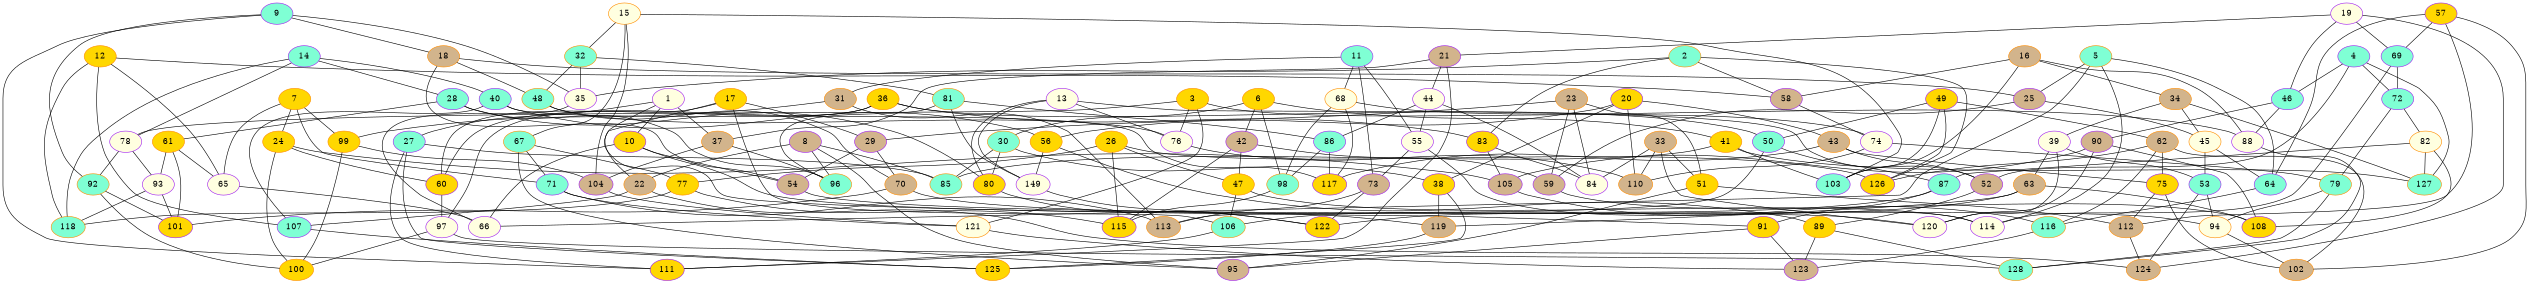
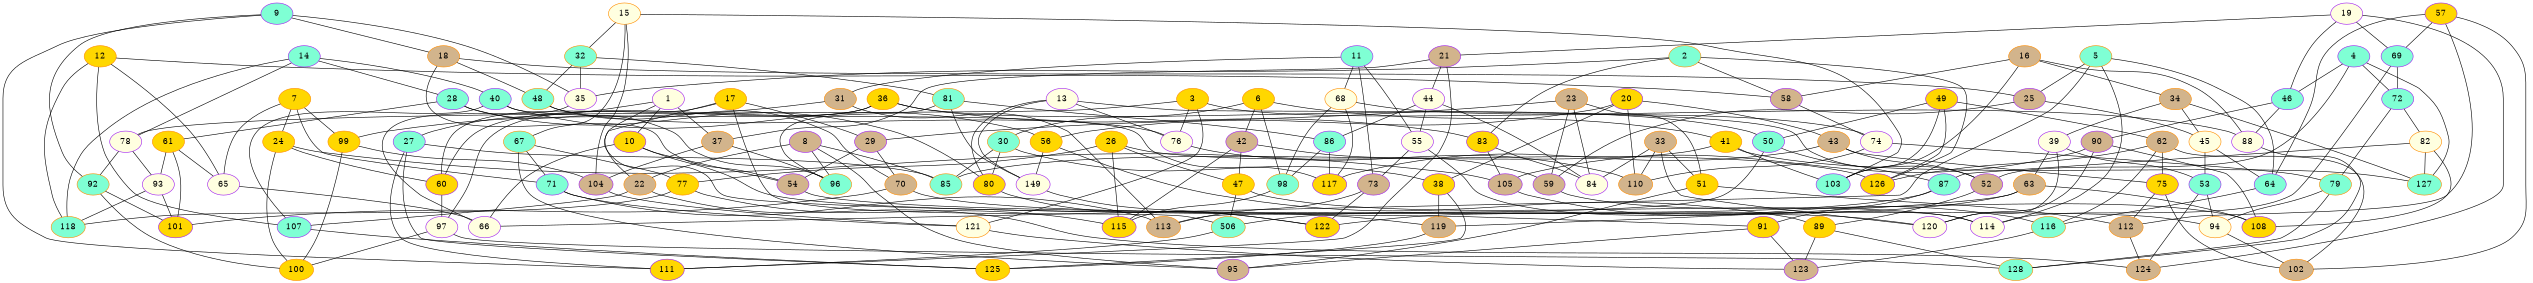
node "106": label "106" -> "506"
